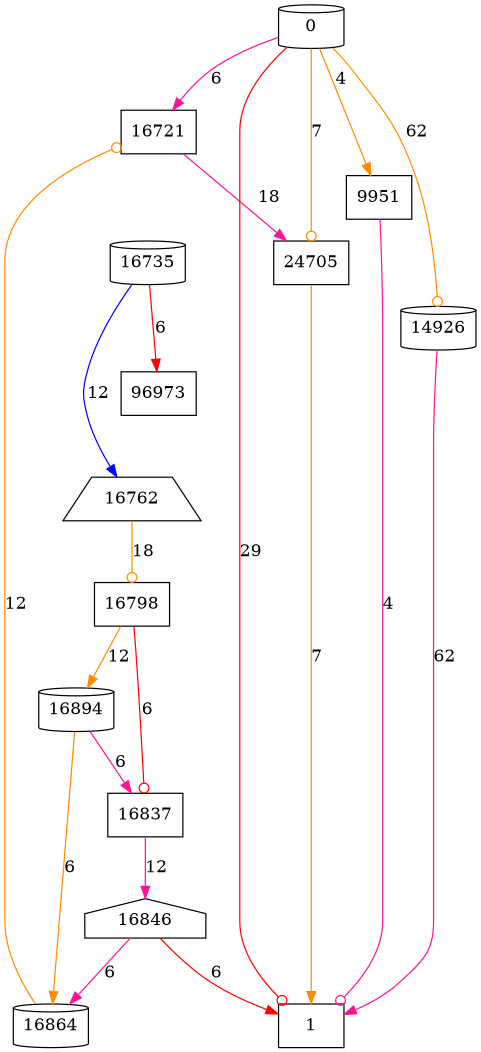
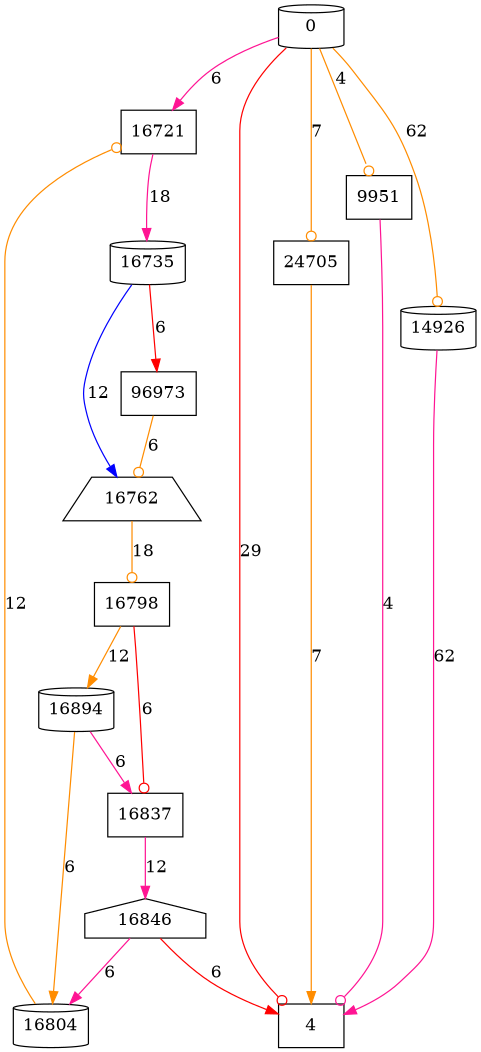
edge "0" -> "9951": arrowhead normal -> odot
edge "16721" -> "24705": now "16721" -> "16735"
edge "96973" -> "16762": added, label "6"
node "16864": label "16864" -> "16804"
node "1": label "1" -> "4"
